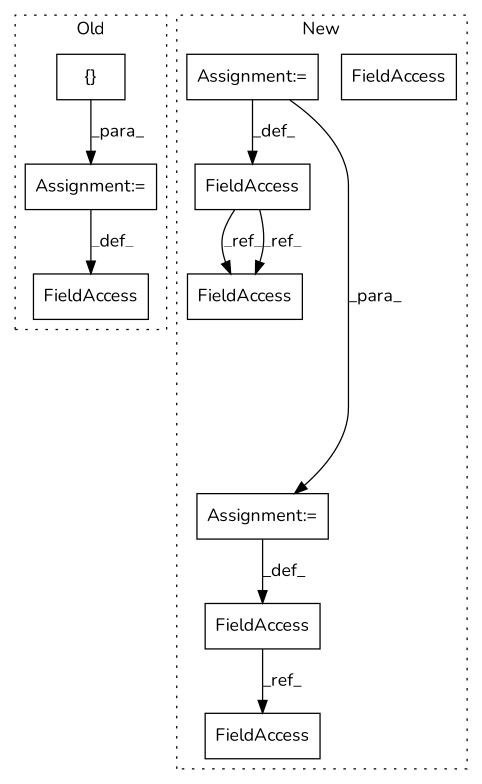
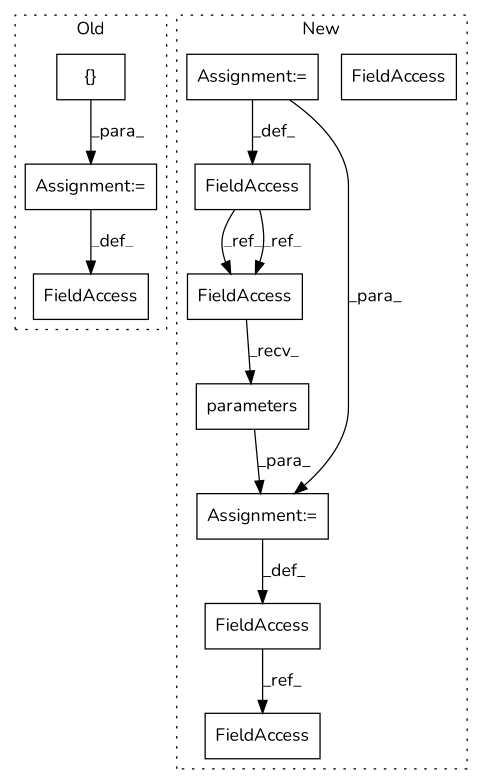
node "parameters": added
